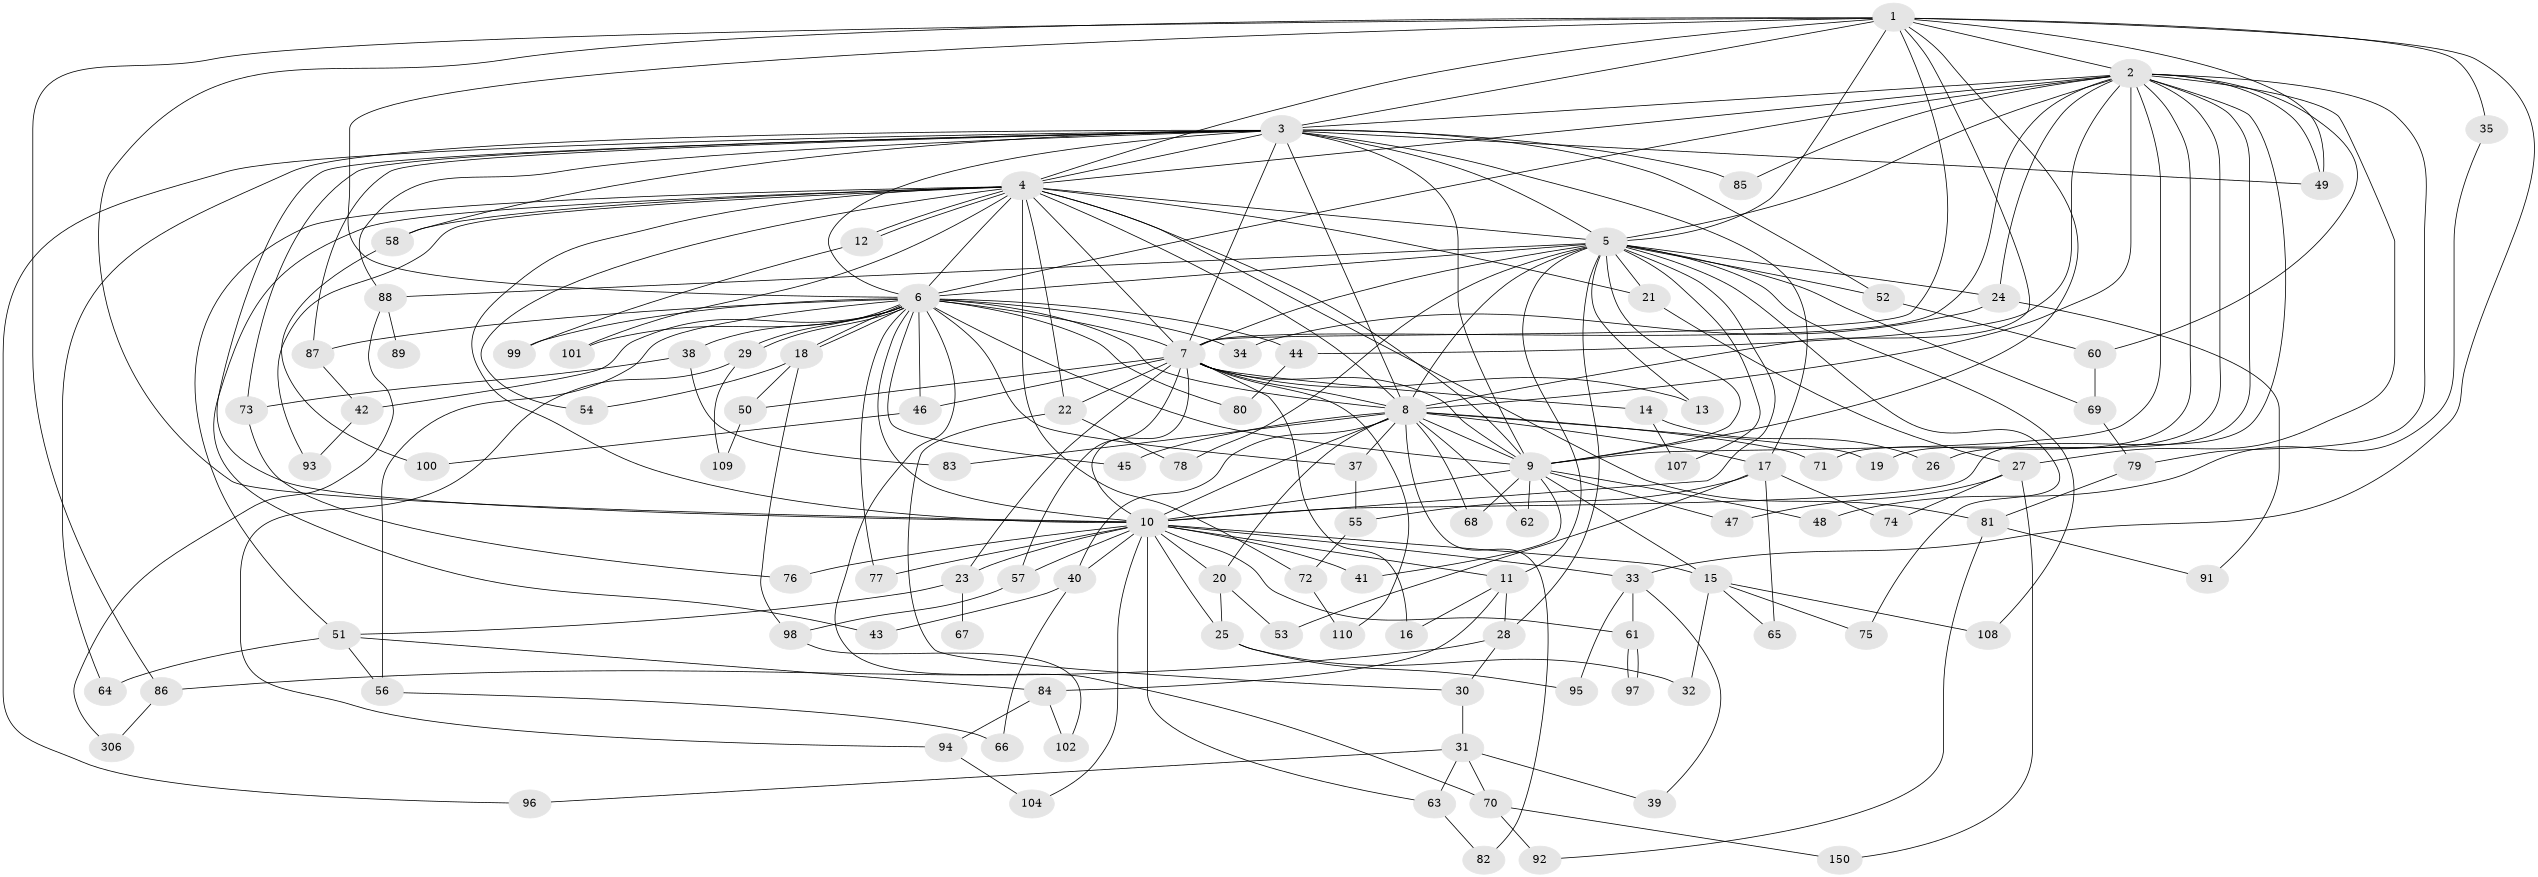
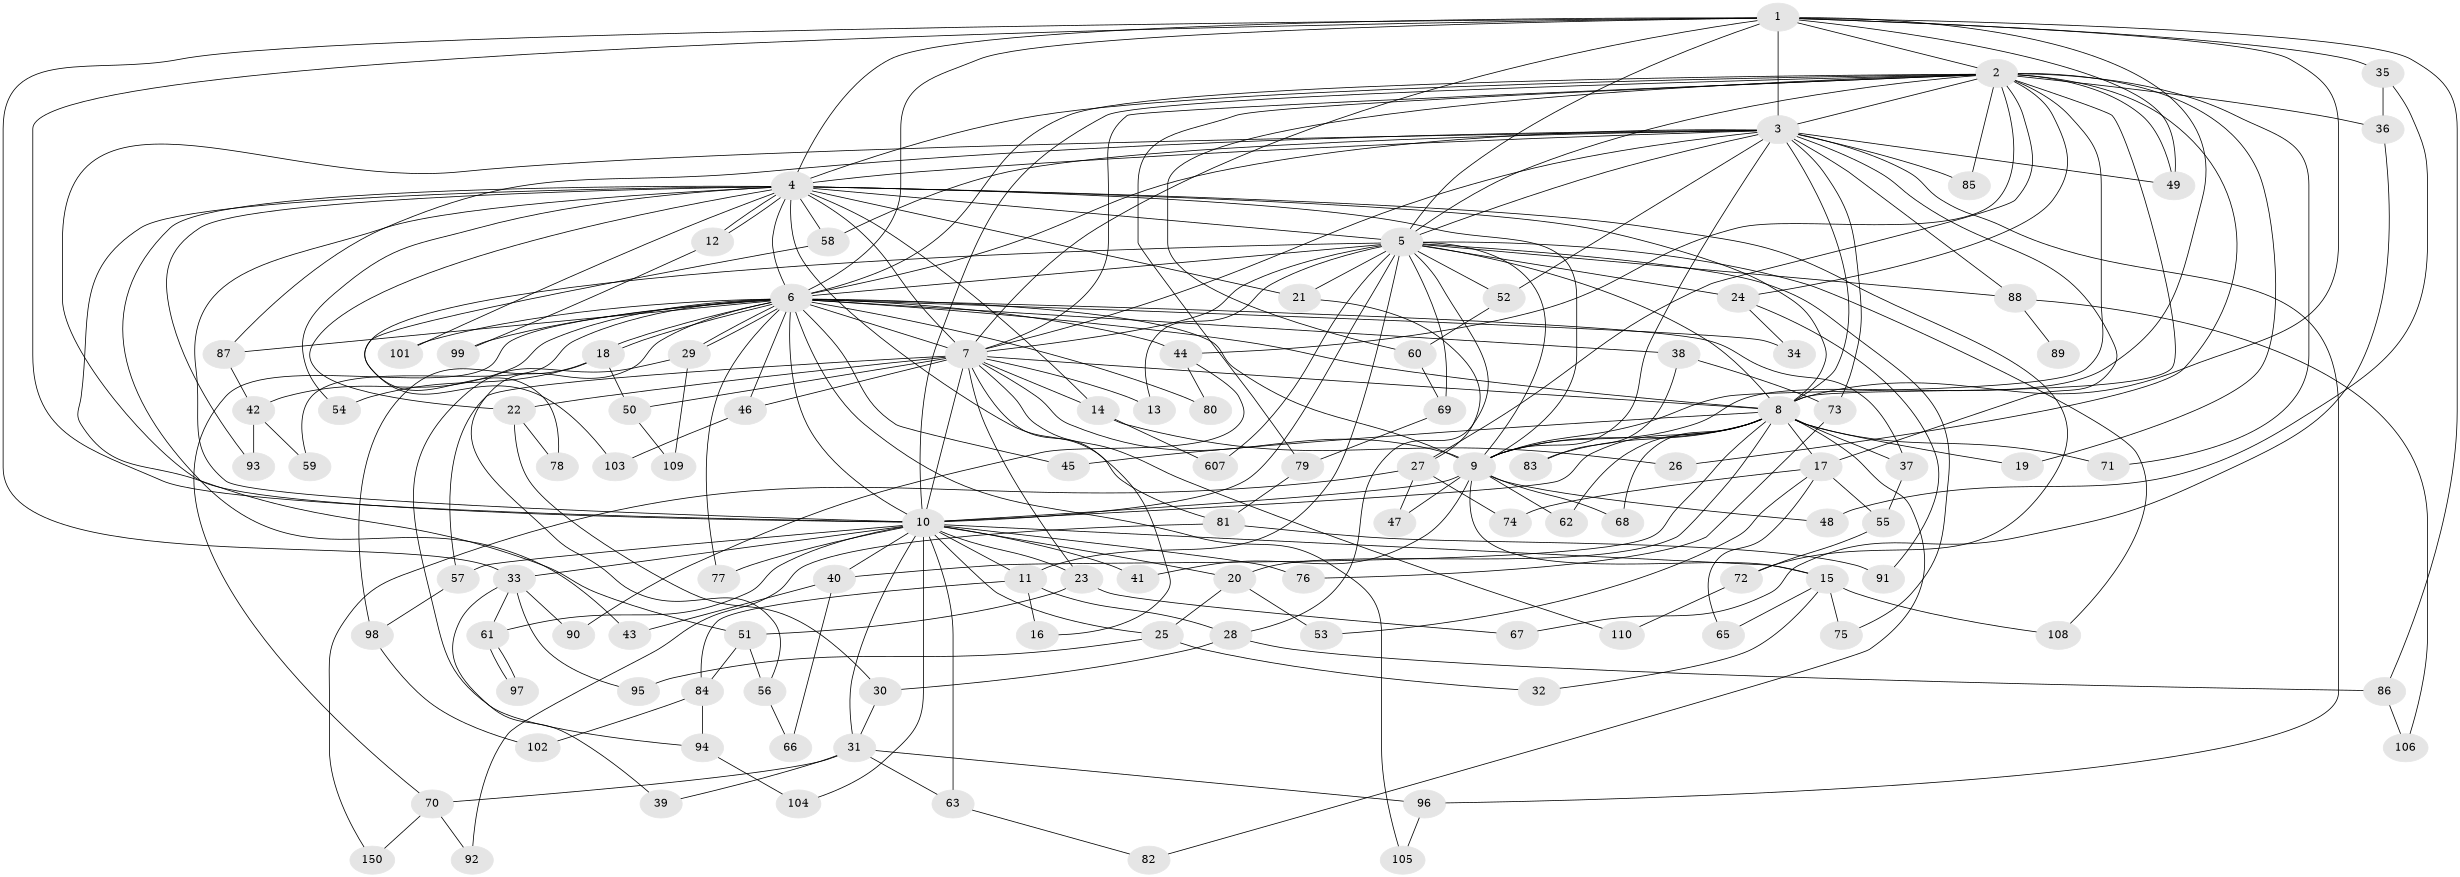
node "36": added
edge "4" -- "14": added
node "59": added
node "100": label "100" -> "103"
node "107": label "107" -> "607"
node "90": added
edge "10" -- "31": added
node "64": removed
node "306": label "306" -> "106"
node "105": added
